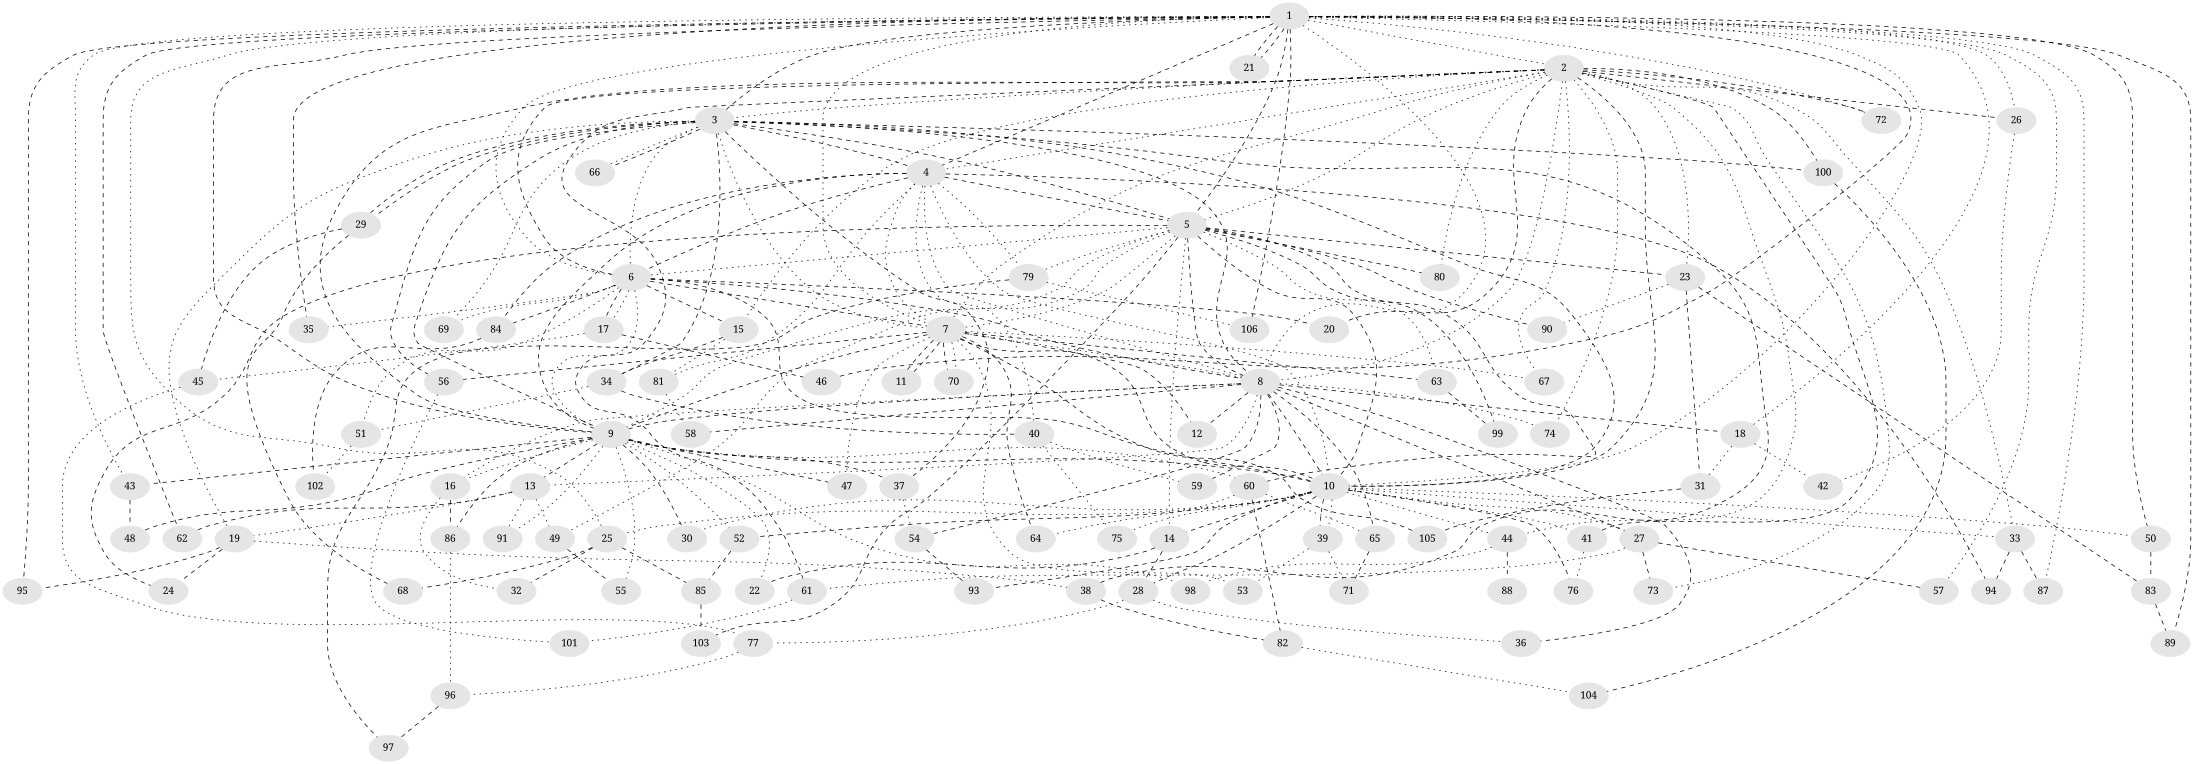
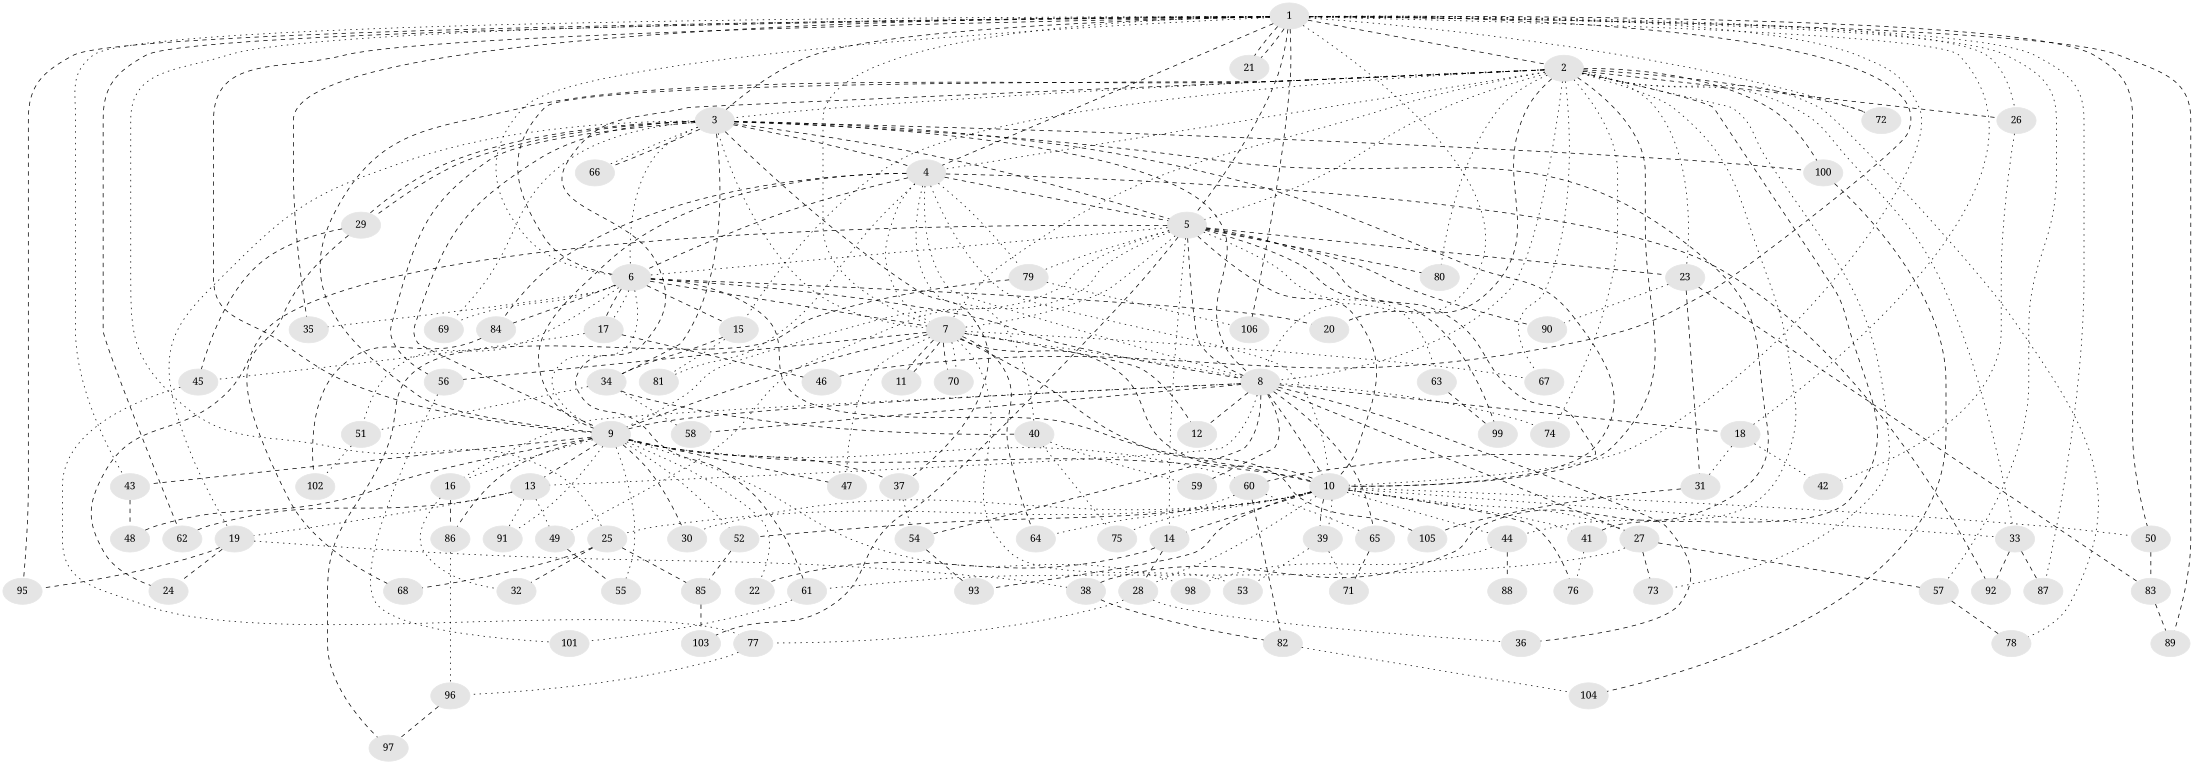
edge "1" -- "2": style dotted -> dashed
edge "7" -- "63": removed
edge "81" -- "58": now "34" -- "58"
edge "10" -- "28": style dashed -> dotted
node "94": label "94" -> "92"
node "78": added
